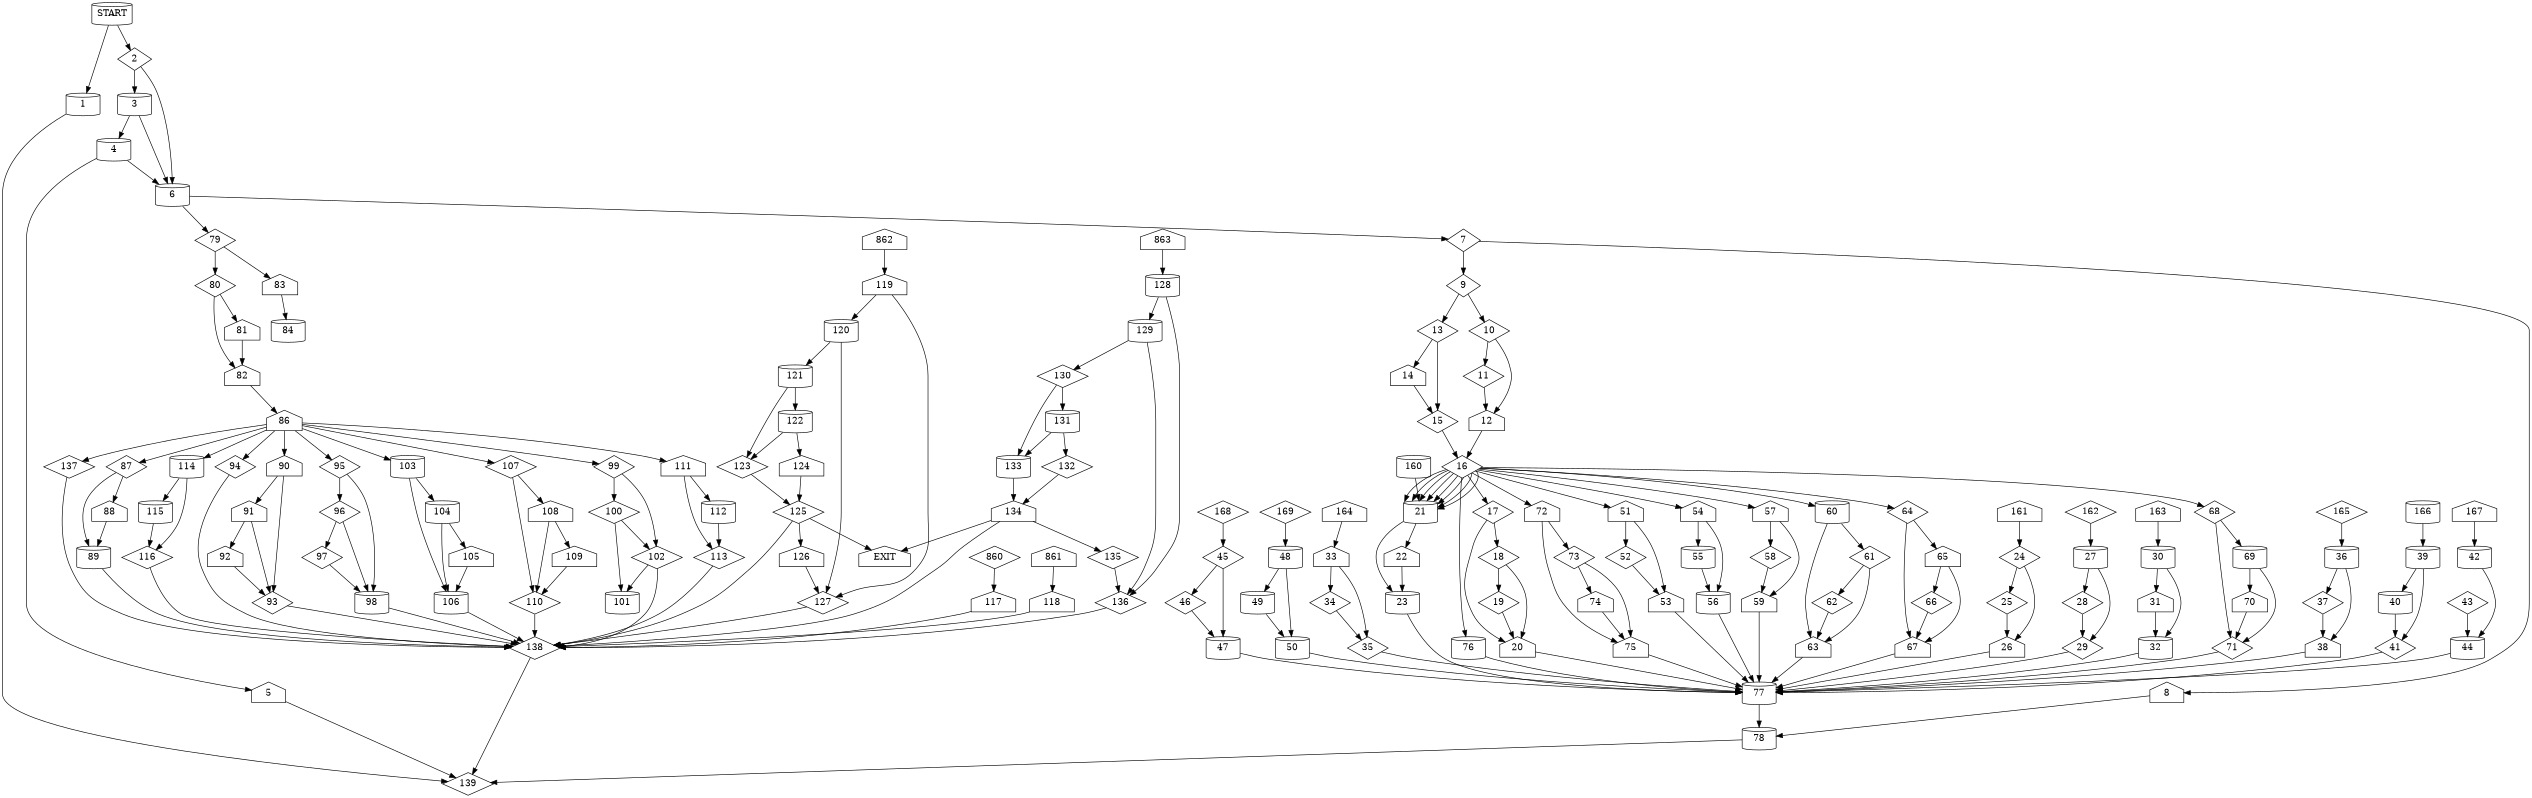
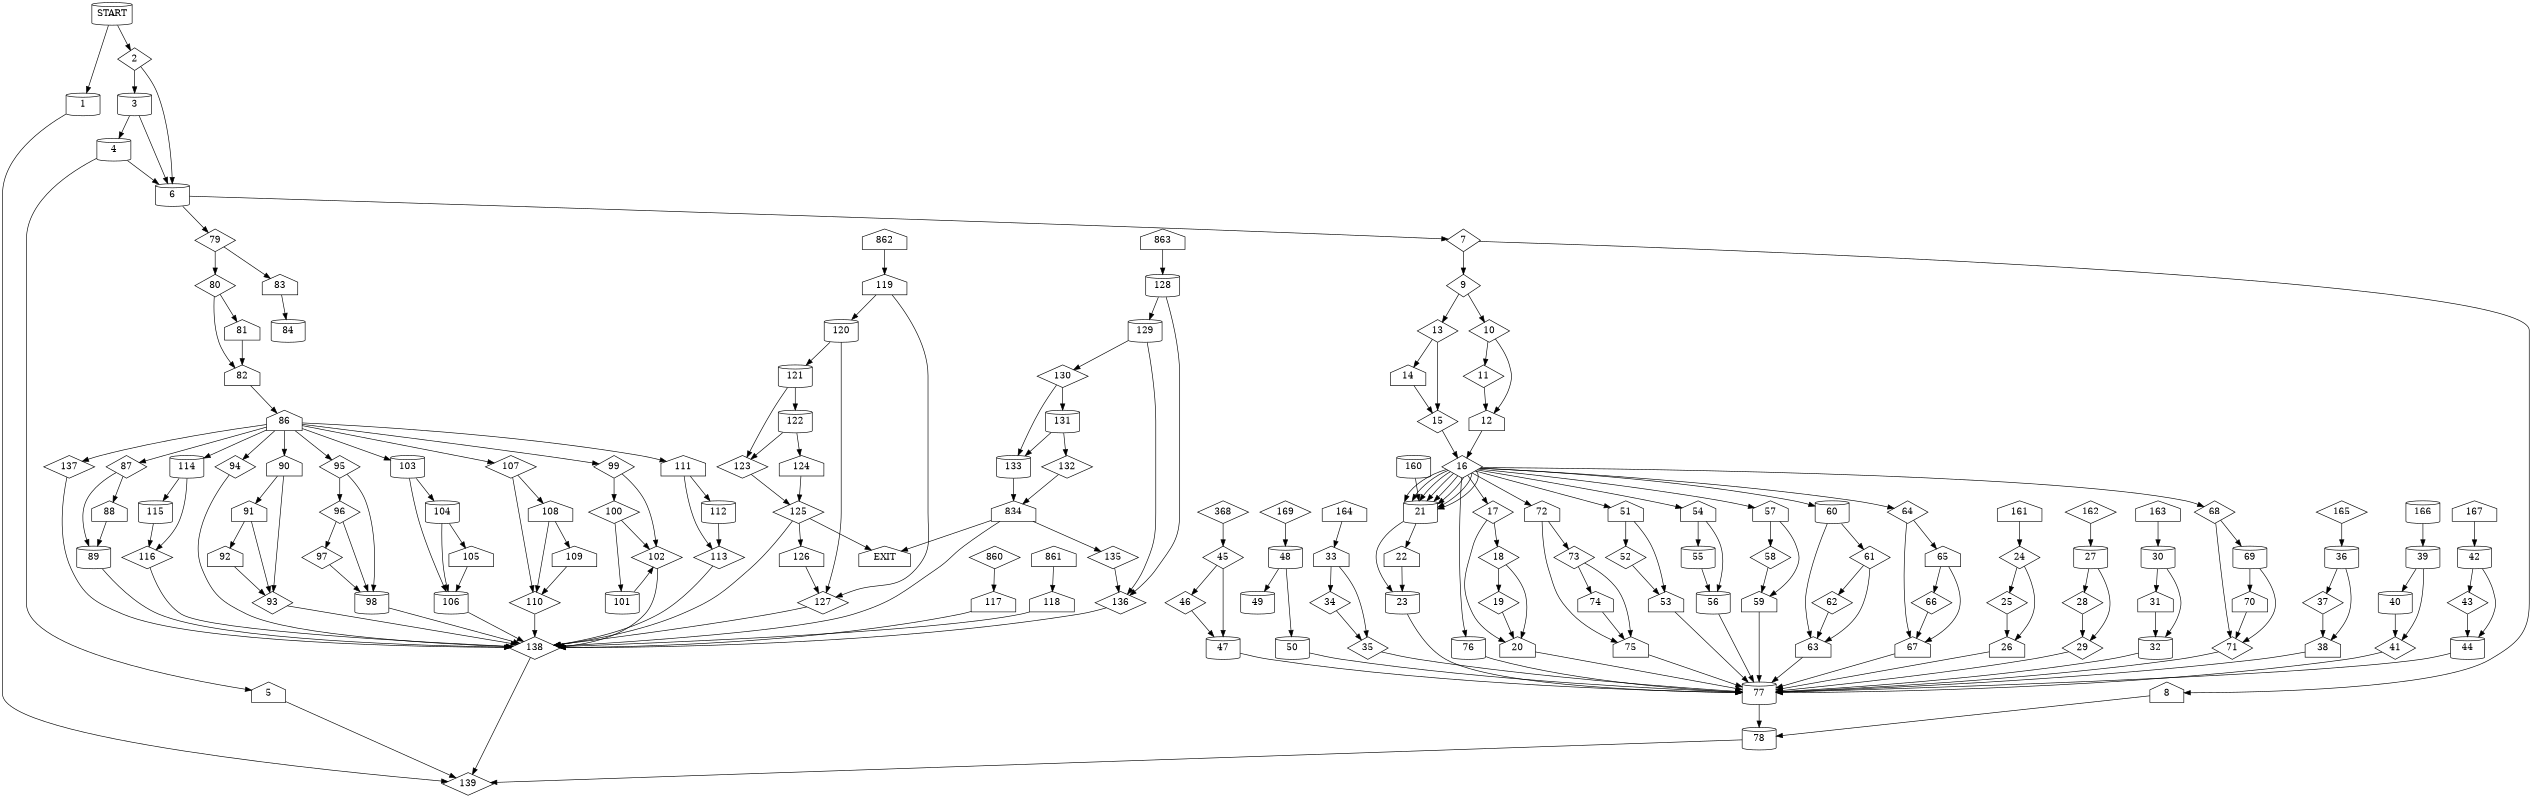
node "134": label "134" -> "834"
node "168": label "168" -> "368"
edge "102" -> "101": reversed
edge "42" -> "43": added
edge "49" -> "50": removed
